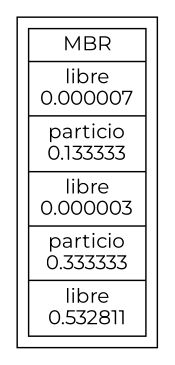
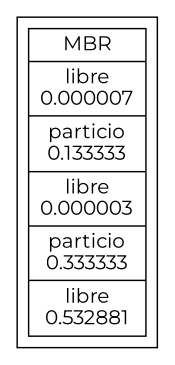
node "MBR": text "0.532811" -> "0.532881"
